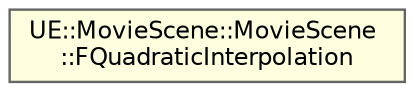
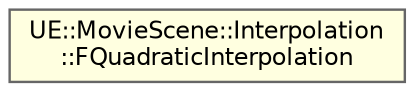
node "UE::MovieScene::MovieScene ::FQuadraticInterpolation": label "UE::MovieScene::MovieScene ::FQuadraticInterpolation" -> "UE::MovieScene::Interpolation ::FQuadraticInterpolation"
